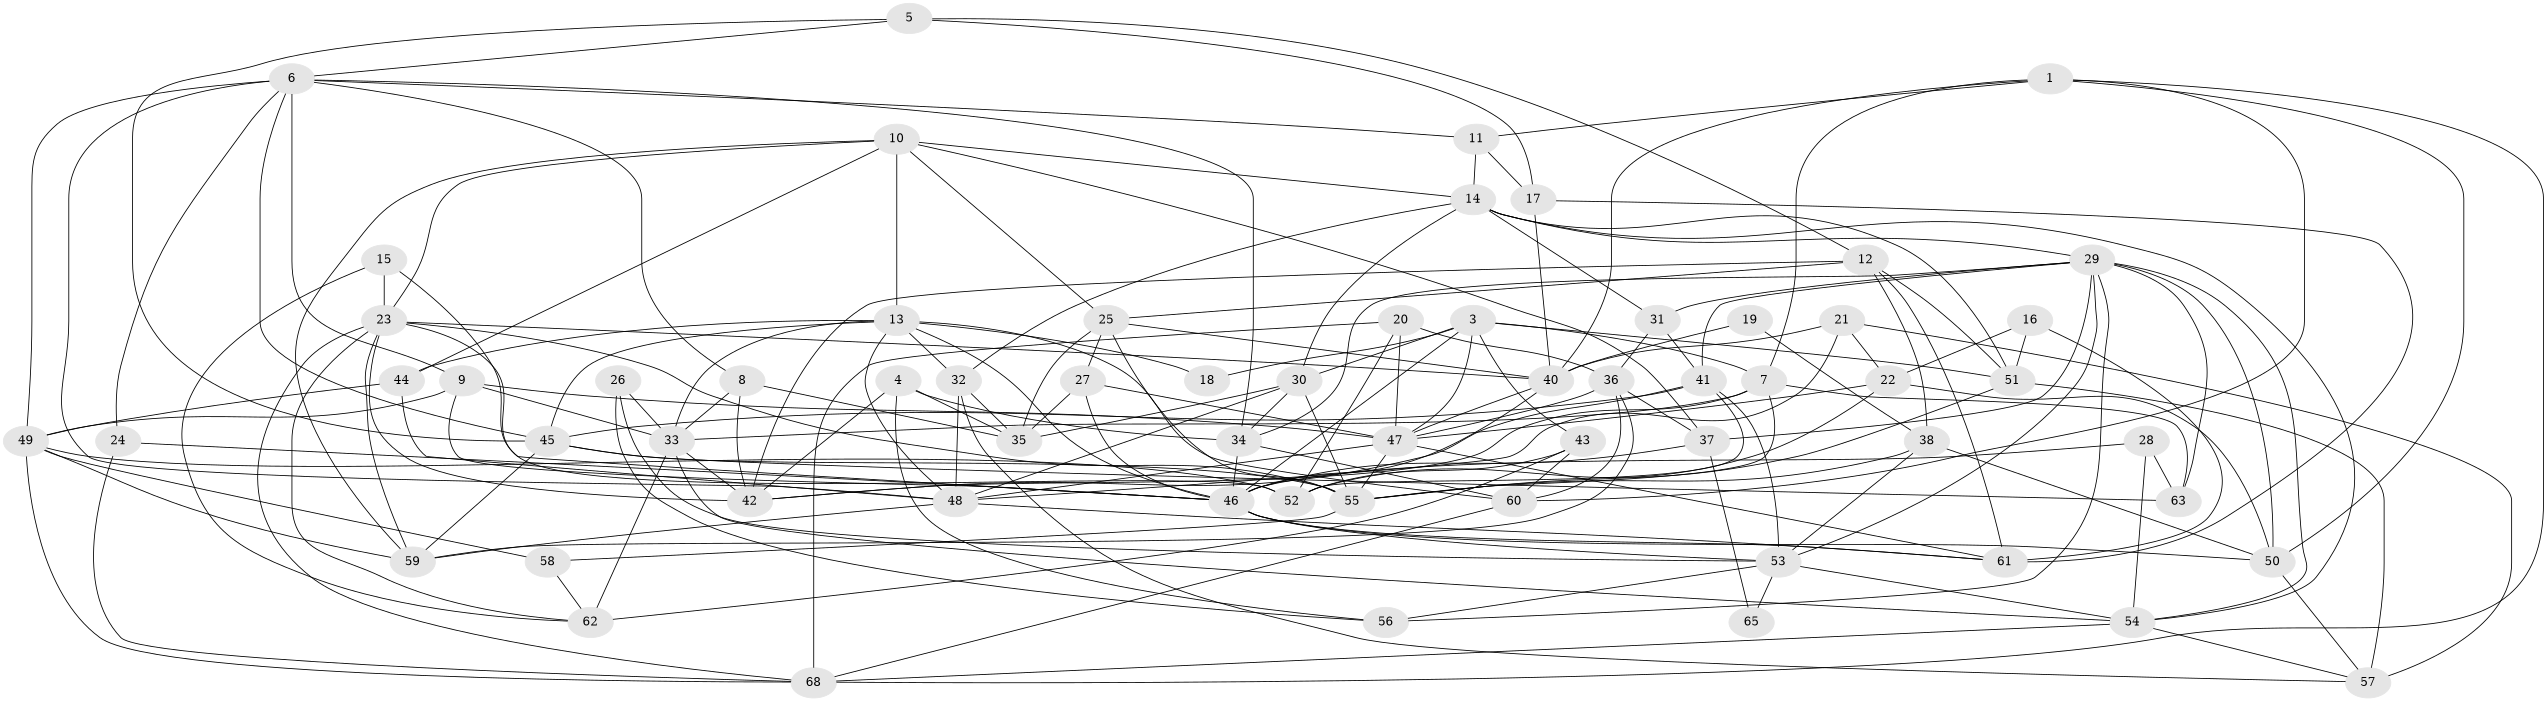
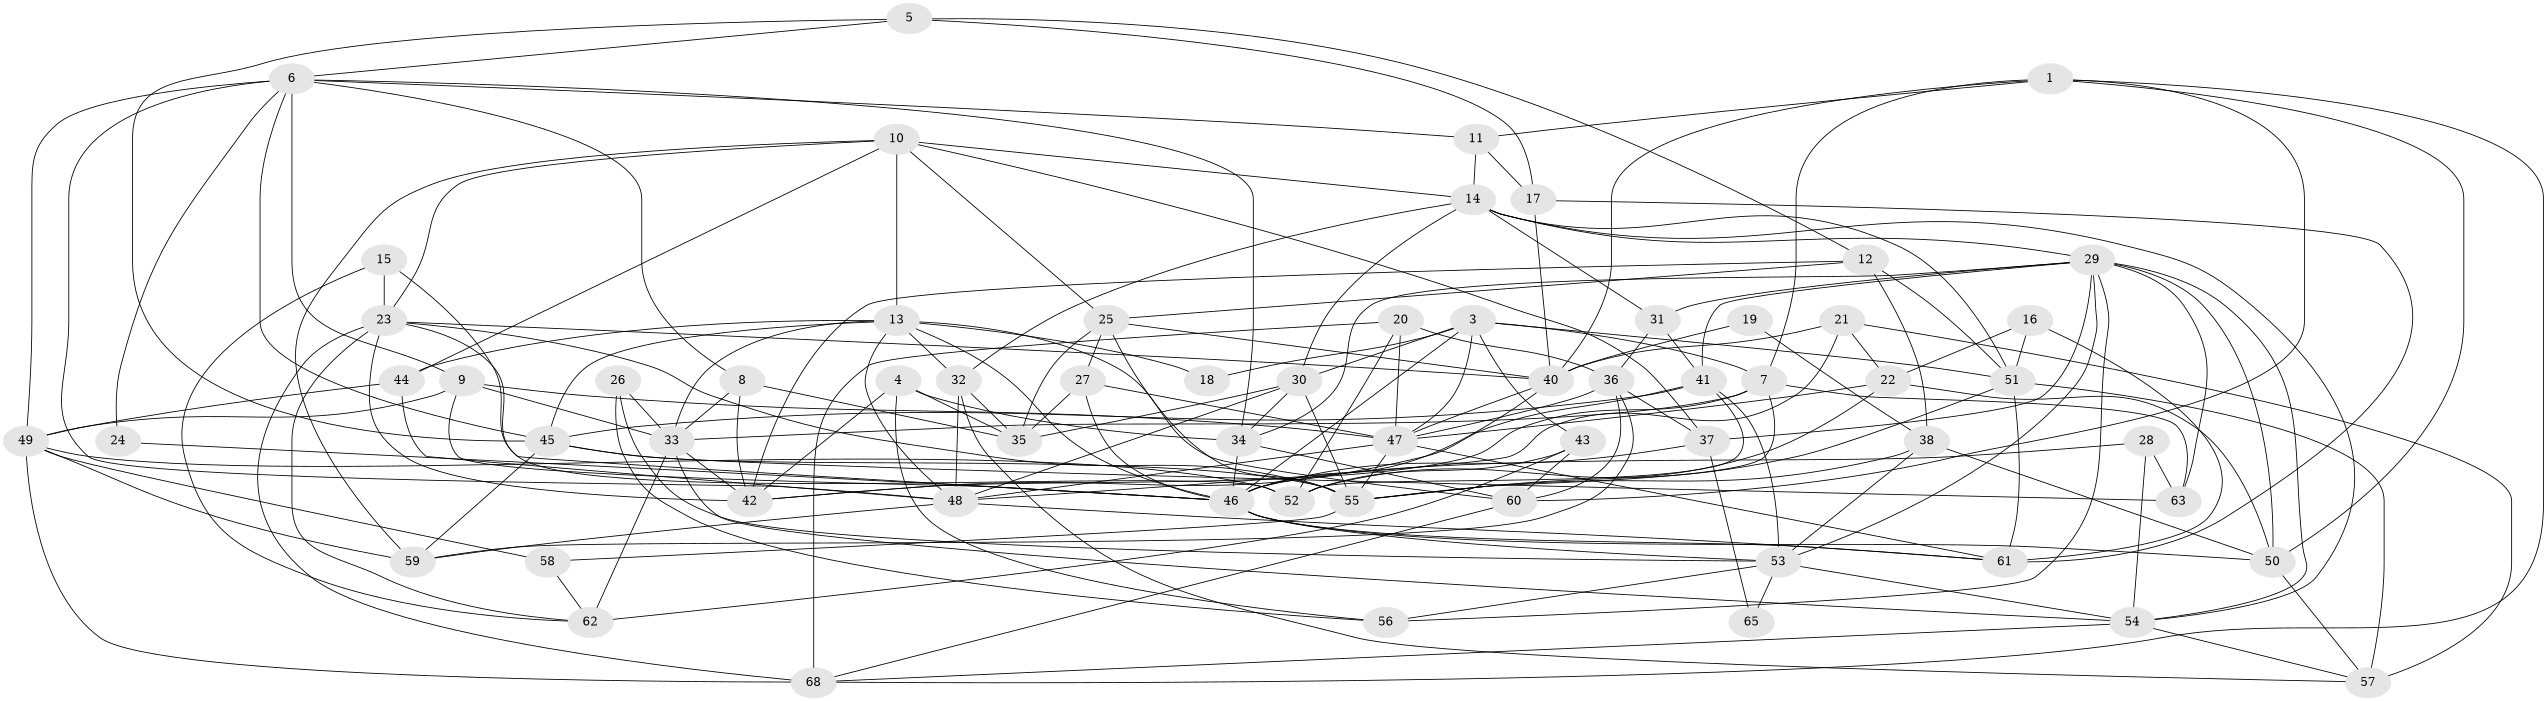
edge "12" -- "61": now "51" -- "61"
edge "23" -- "59": removed
edge "24" -- "68": removed
